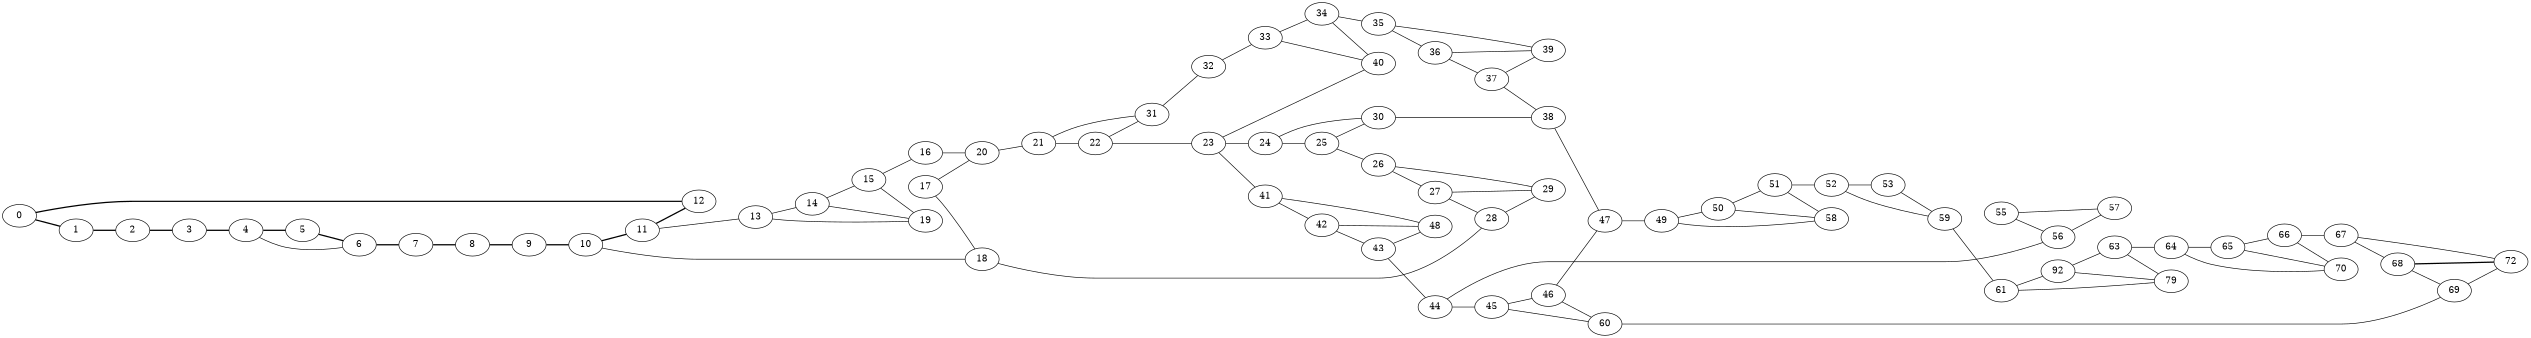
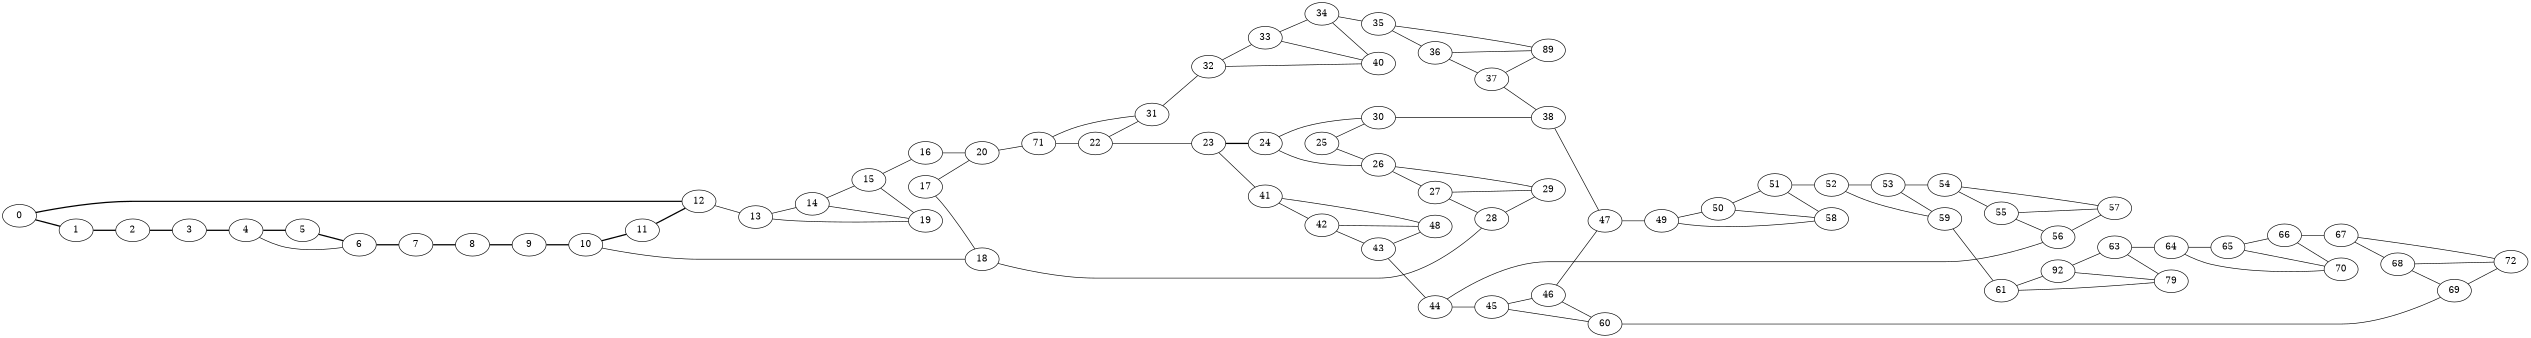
node "39": label "39" -> "89"
edge "40" -- "23": now "40" -- "32"
node "21": label "21" -> "71"
edge "23" -- "24": style solid -> bold
edge "24" -- "25": now "24" -- "26"
node "54": added
edge "13" -- "11": now "13" -- "12"
edge "72" -- "68": style bold -> solid
